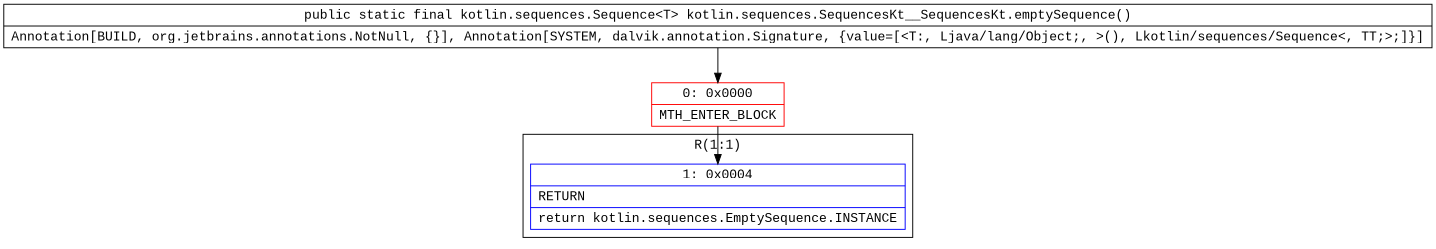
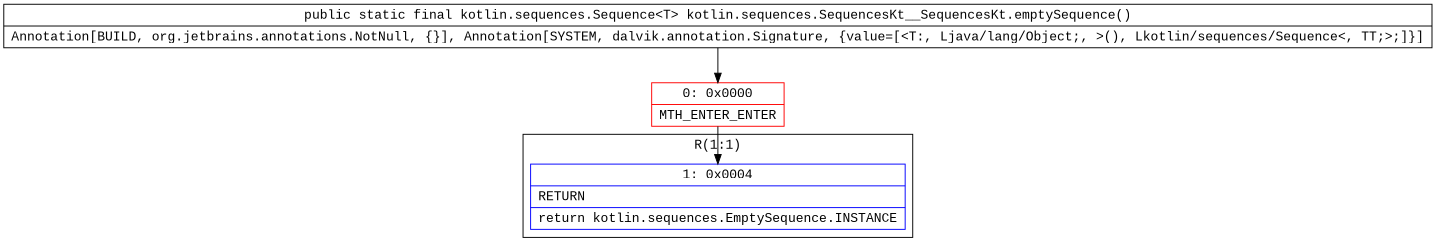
node "0: 0x0000": text "MTH_ENTER_BLOCK" -> "MTH_ENTER_ENTER"
